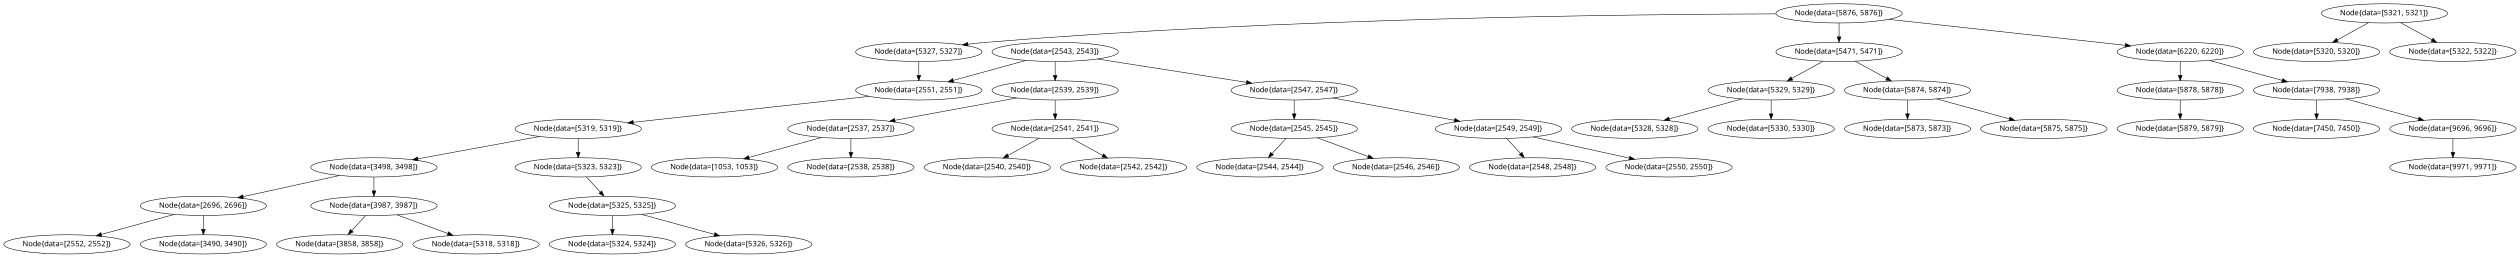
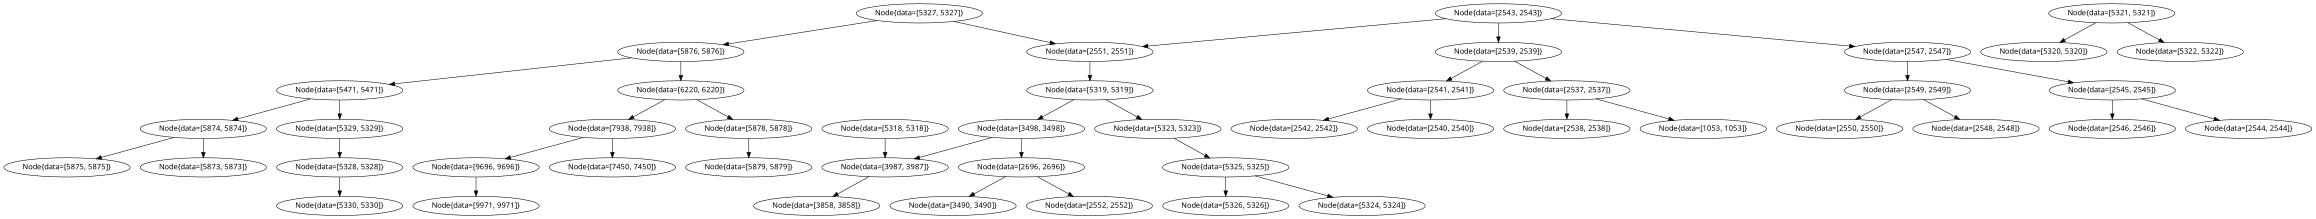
edge "Node{data=[5876, 5876]}" -> "Node{data=[5327, 5327]}": reversed
edge "Node{data=[5329, 5329]}" -> "Node{data=[5330, 5330]}": now "Node{data=[5328, 5328]}" -> "Node{data=[5330, 5330]}"
edge "Node{data=[3987, 3987]}" -> "Node{data=[5318, 5318]}": reversed
